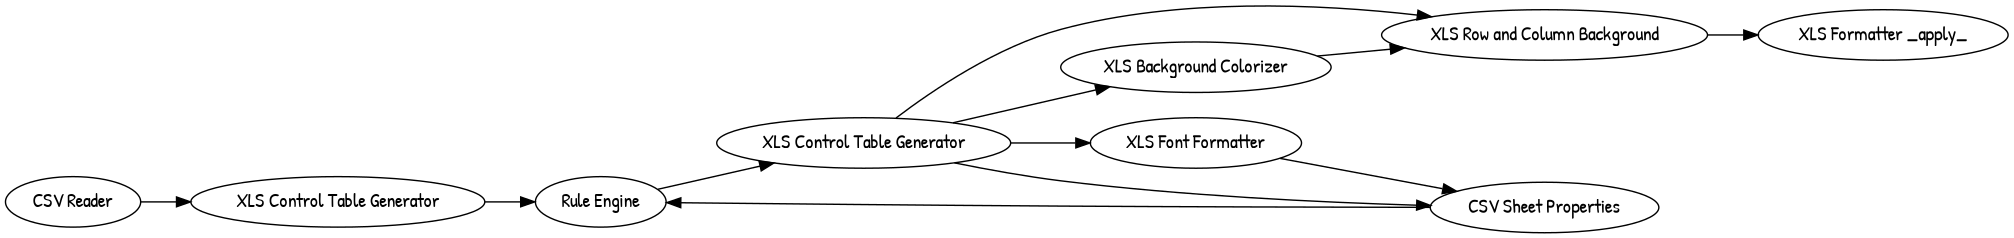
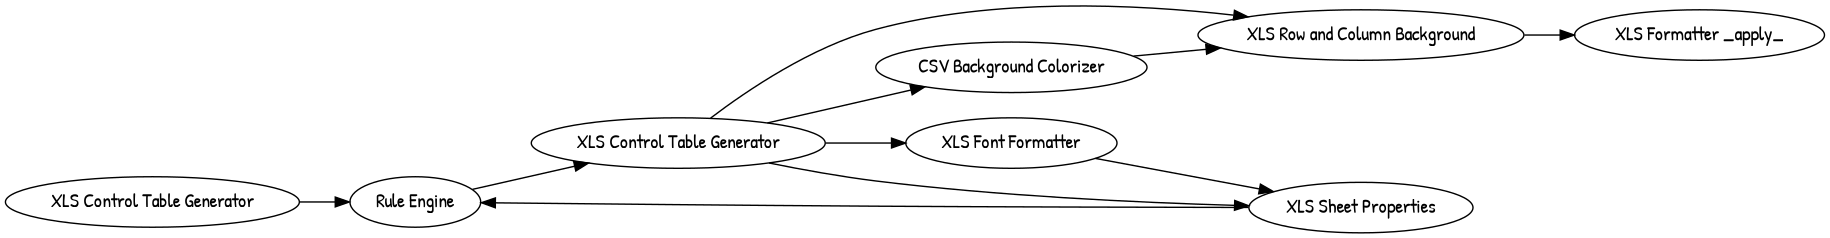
node "XLS Background Colorizer": label "XLS Background Colorizer" -> "CSV Background Colorizer"
node "CSV Reader": removed
node "CSV Sheet Properties": label "CSV Sheet Properties" -> "XLS Sheet Properties"
